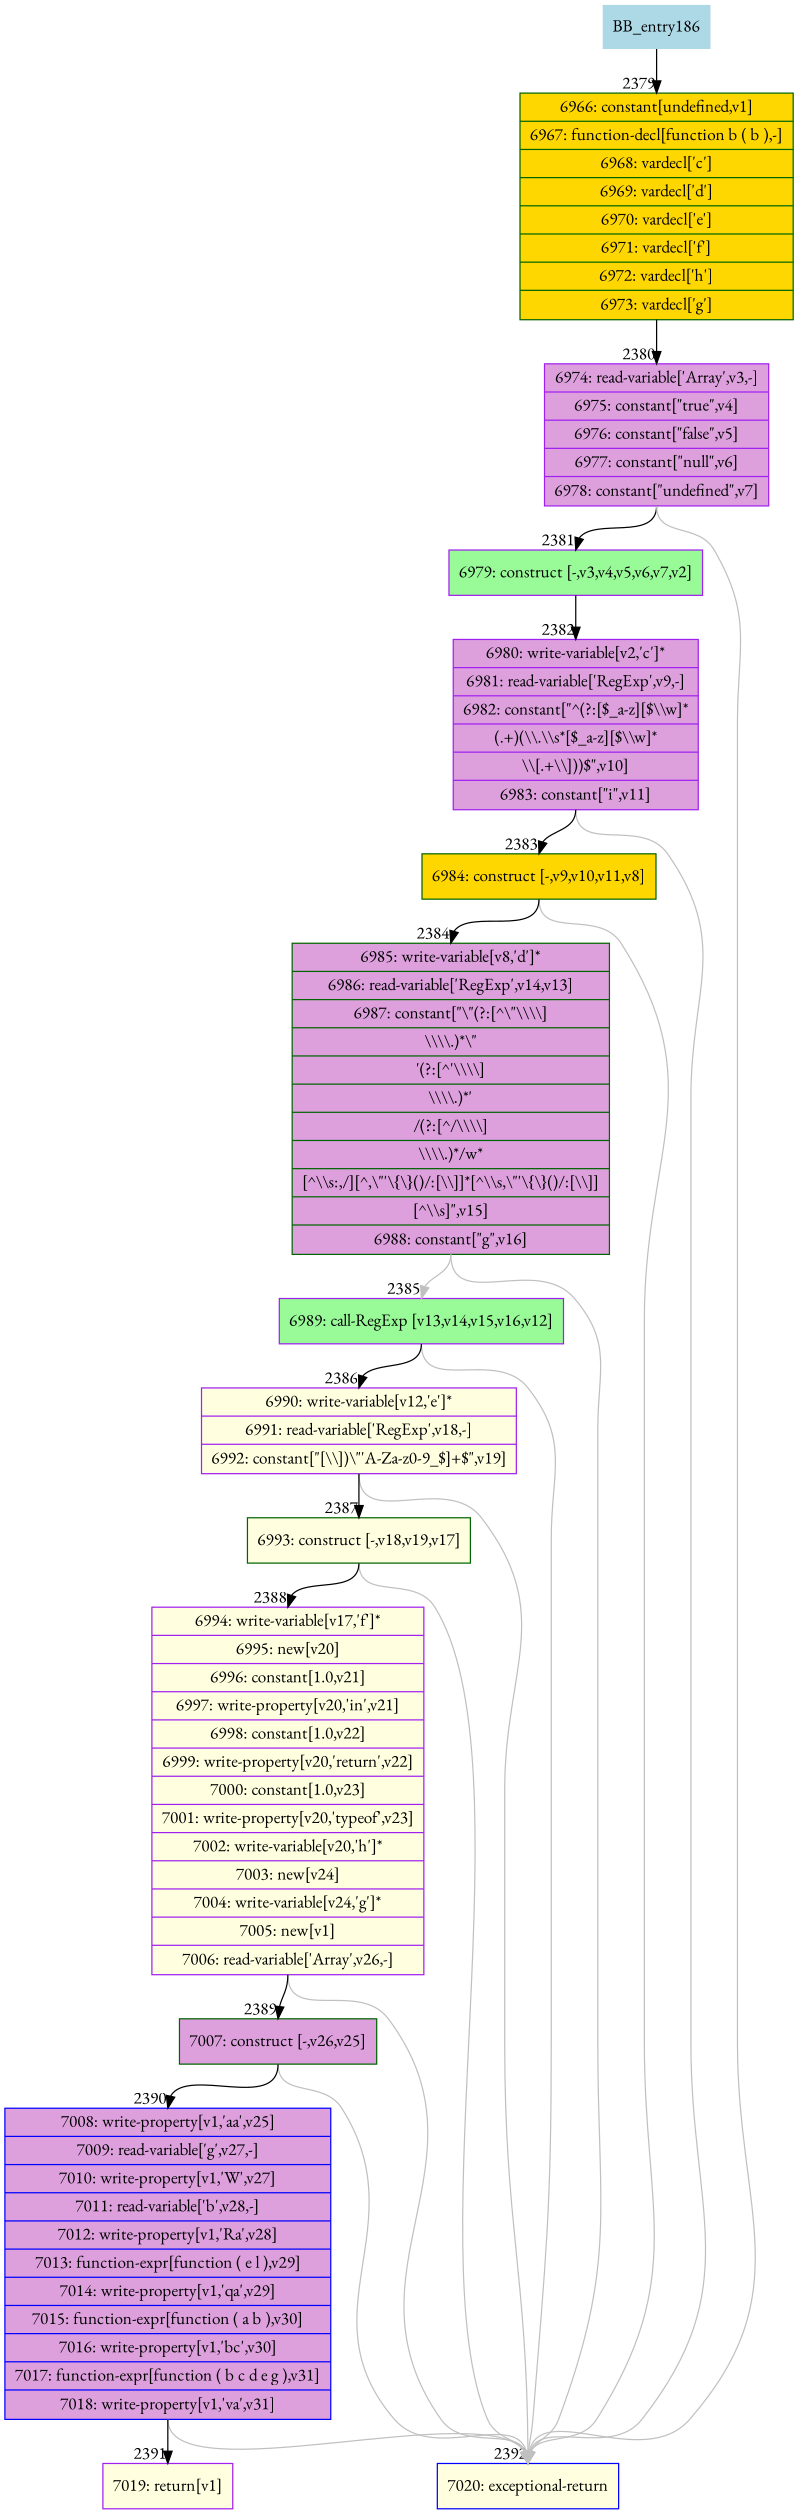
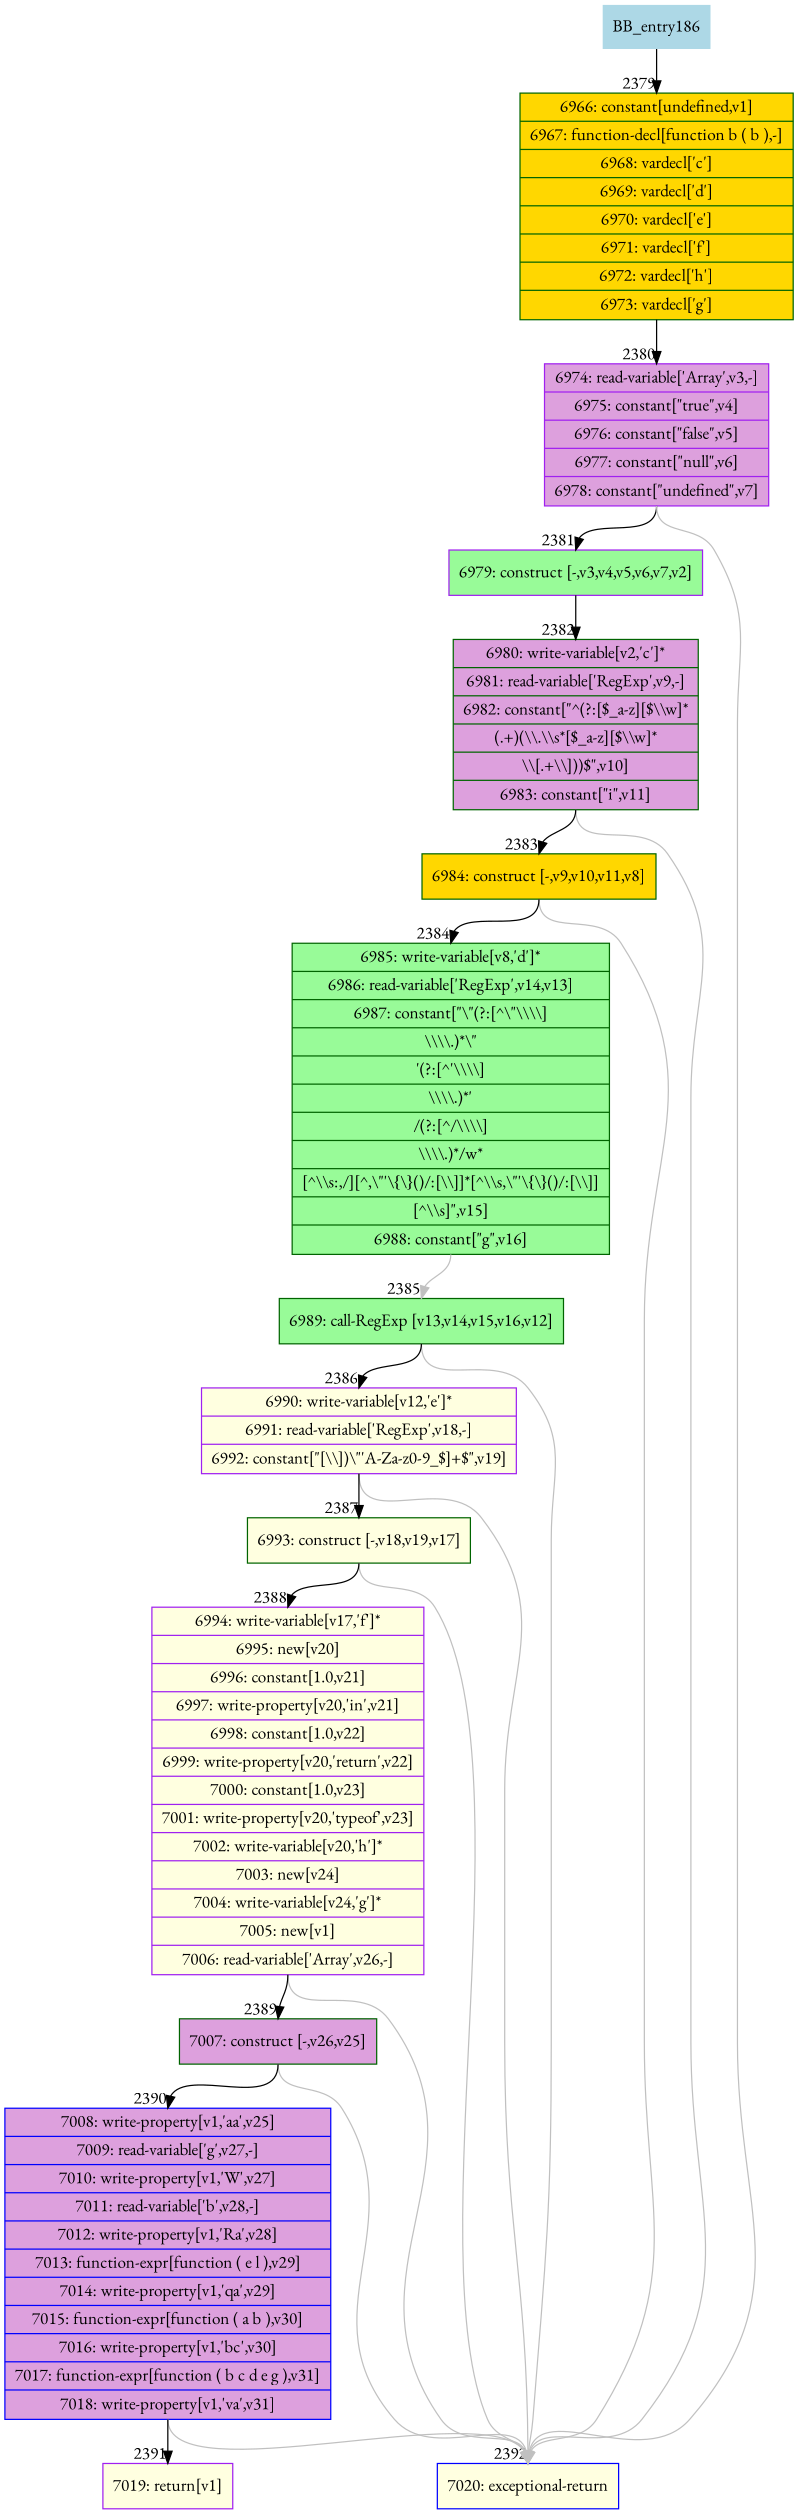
node "6980: write-variable[v2,'c']*": color purple -> darkgreen
node "6985: write-variable[v8,'d']*": fillcolor plum -> palegreen
node "6989: call-RegExp [v13,v14,v15,v16,v12]": color purple -> darkgreen
edge "6985: write-variable[v8,'d']*" -> "7020: exceptional-return": removed
